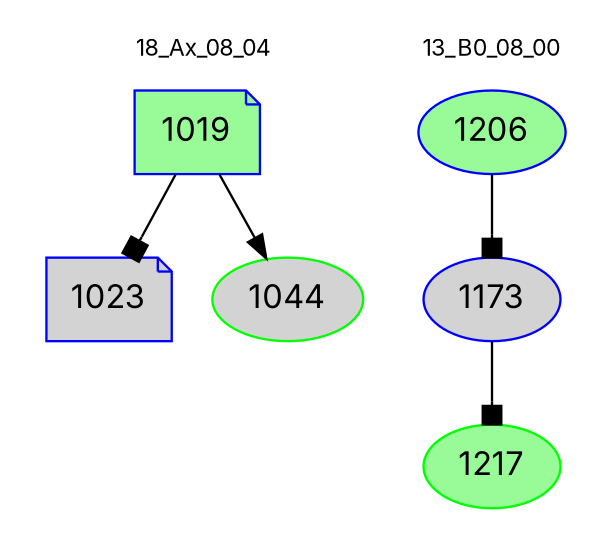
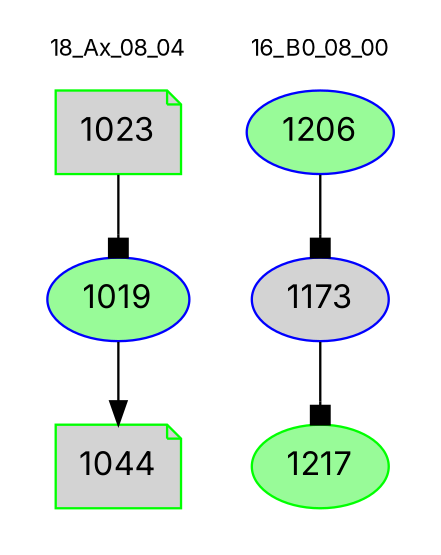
cluster "13_B0_08_00": label "13_B0_08_00" -> "16_B0_08_00"
node "1019": shape note -> ellipse
edge "1019" -> "1023": reversed
node "1023": color blue -> green
node "1044": shape ellipse -> note
